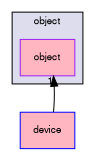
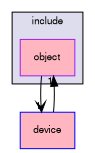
cluster "object": label "object" -> "include"
edge "object" -> "device": added
